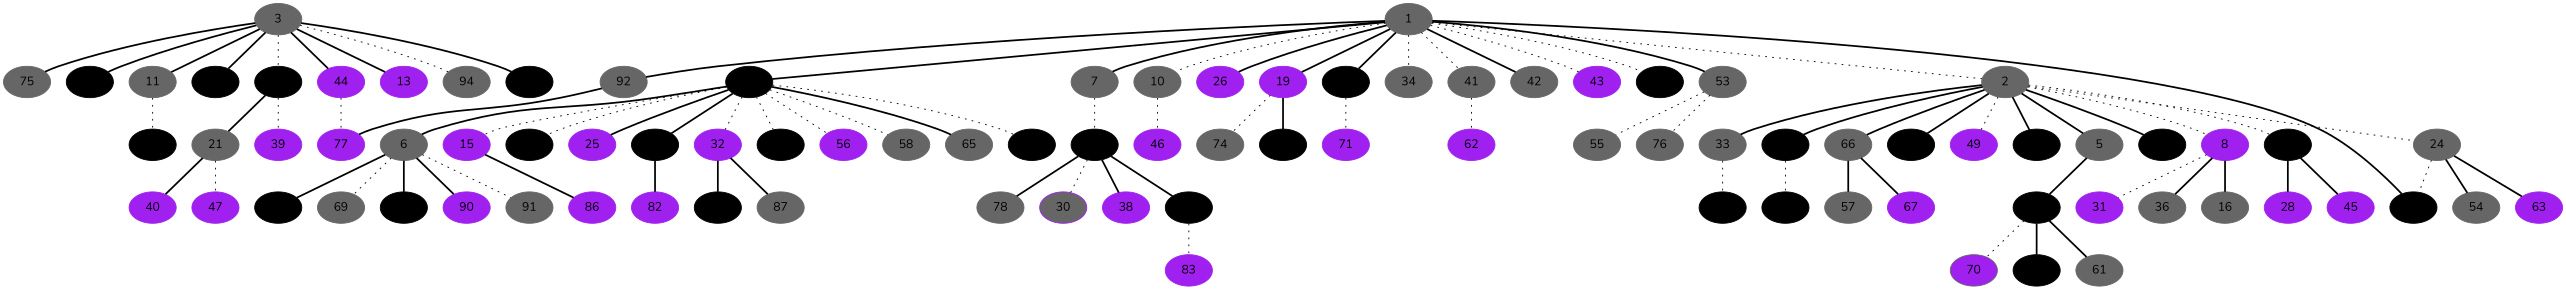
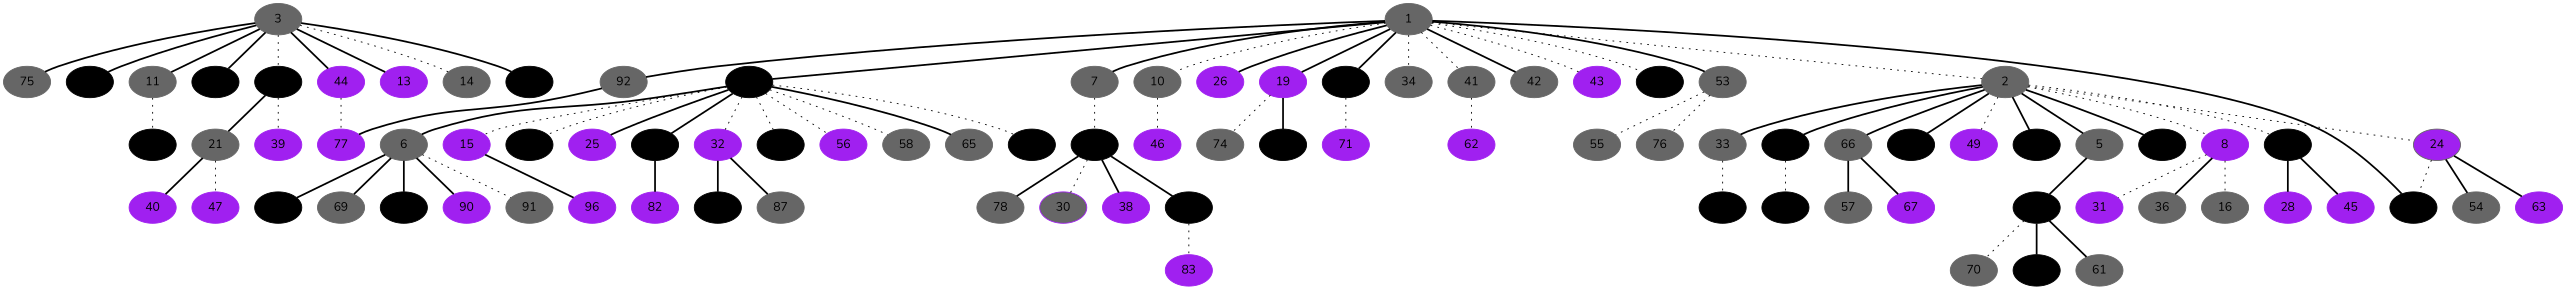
node "94": label "94" -> "14"
node "24": fillcolor gray40 -> purple
edge "6" -- "69": style dotted -> bold
edge "8" -- "16": style bold -> dotted
node "86": label "86" -> "96"
node "70": fillcolor purple -> gray40
